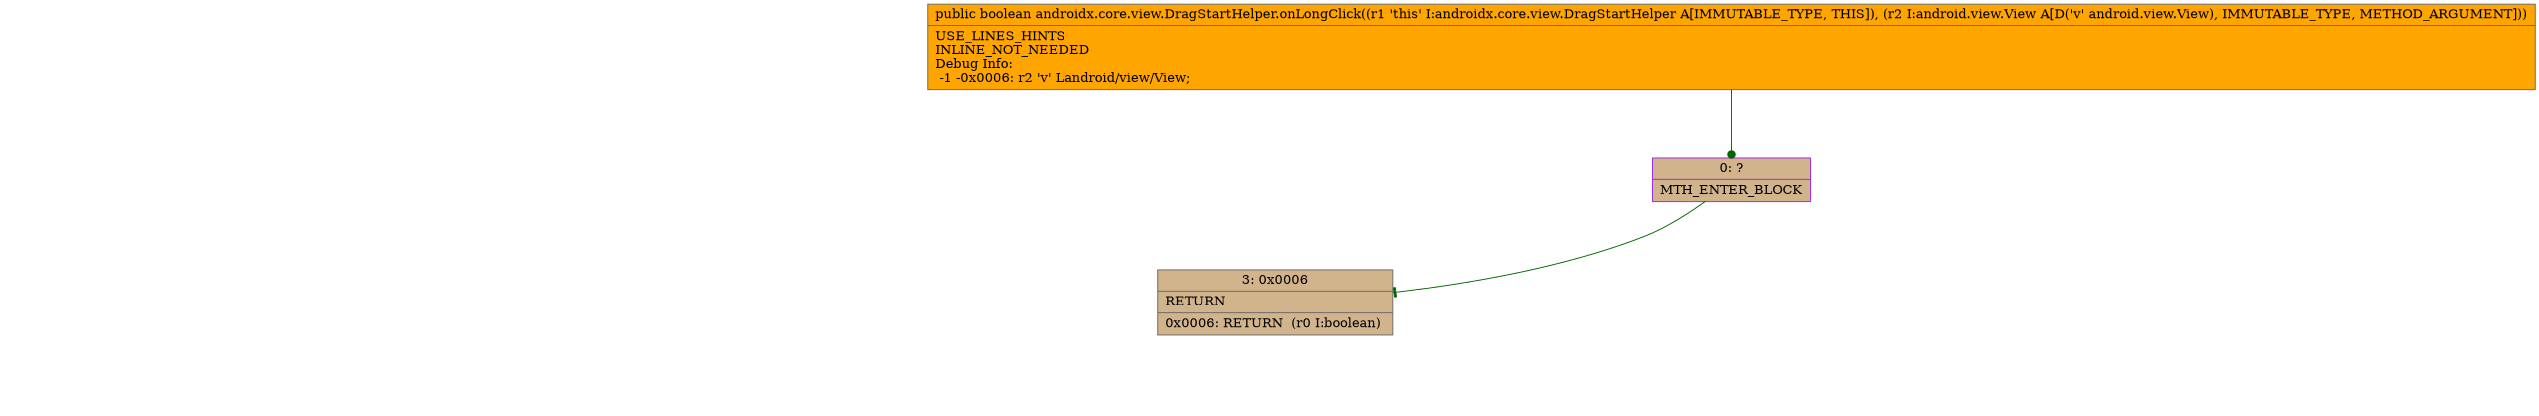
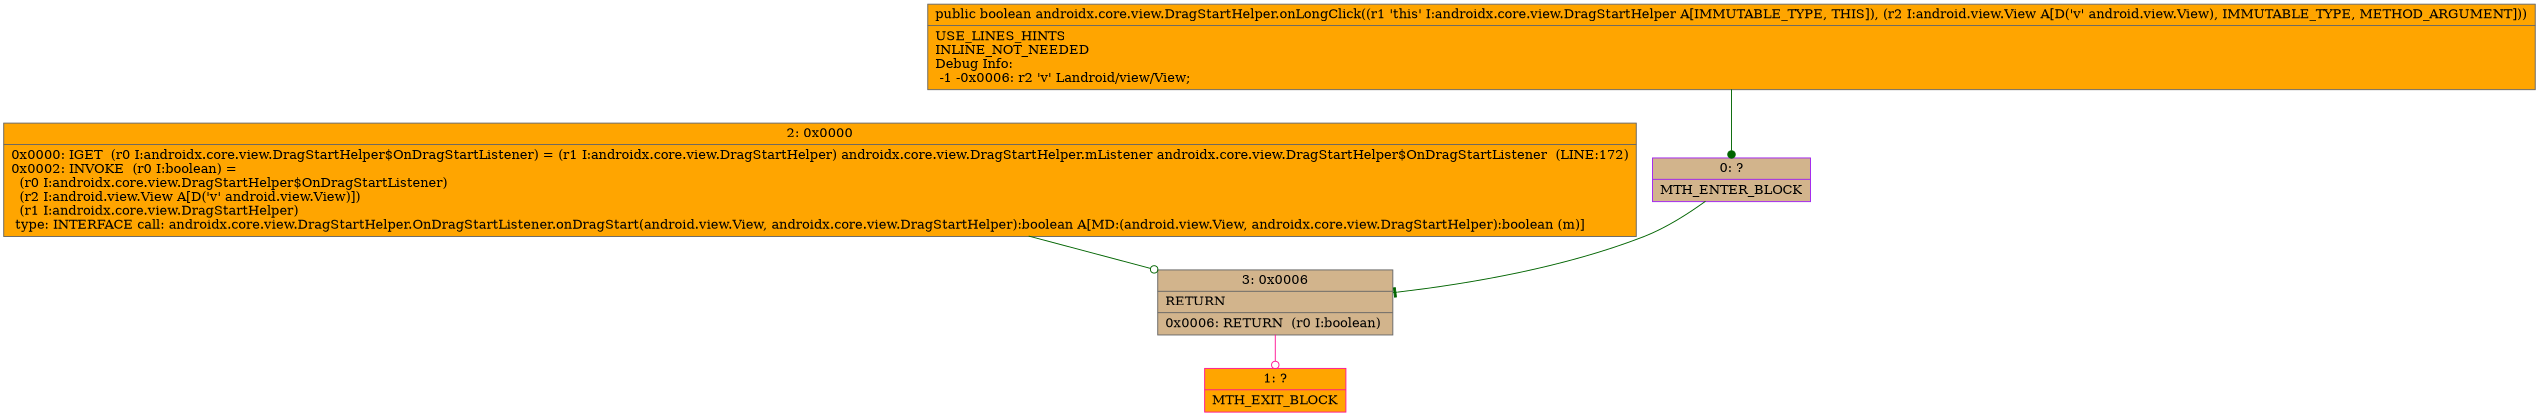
node "2: 0x0000": added
node "1: ?": added
